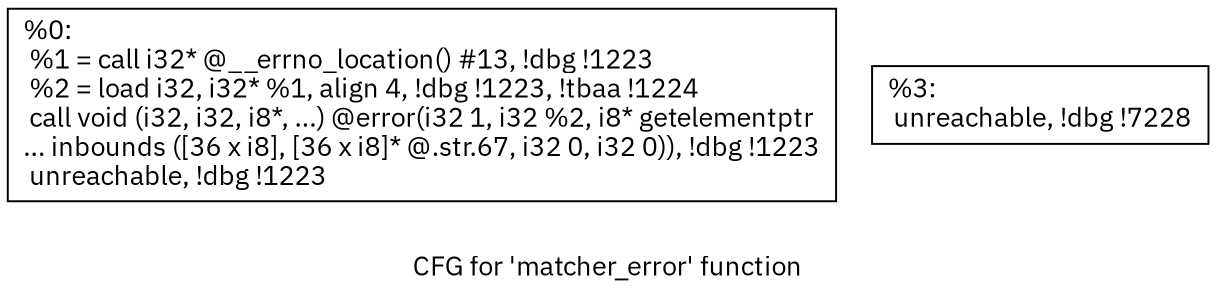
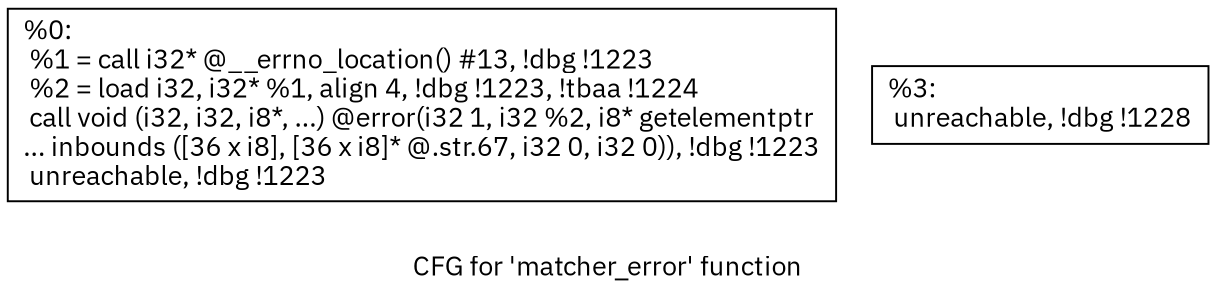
node "%3:": text "unreachable, !dbg !7228" -> "unreachable, !dbg !1228"
